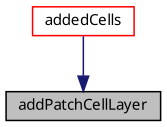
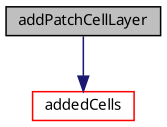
edge "addedCells" -> "addPatchCellLayer": reversed
